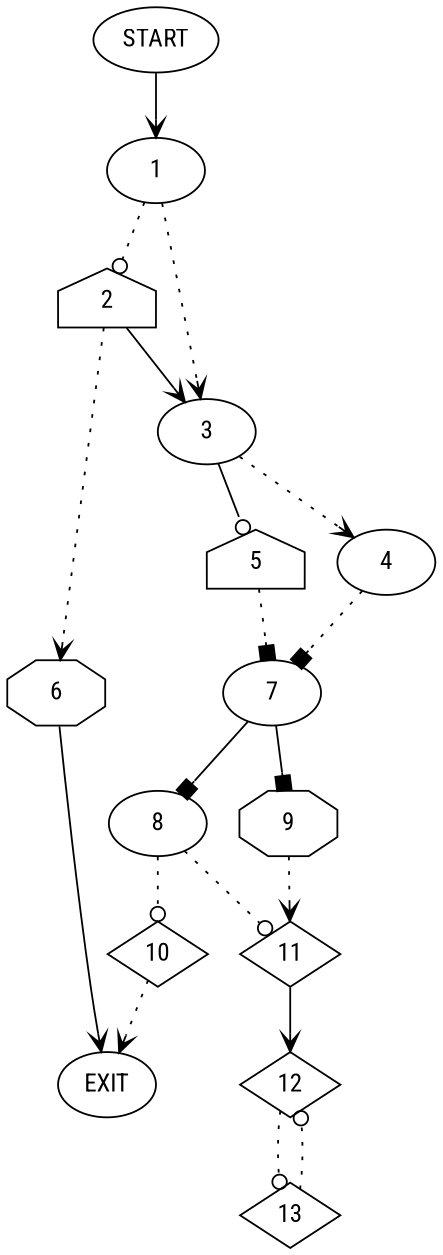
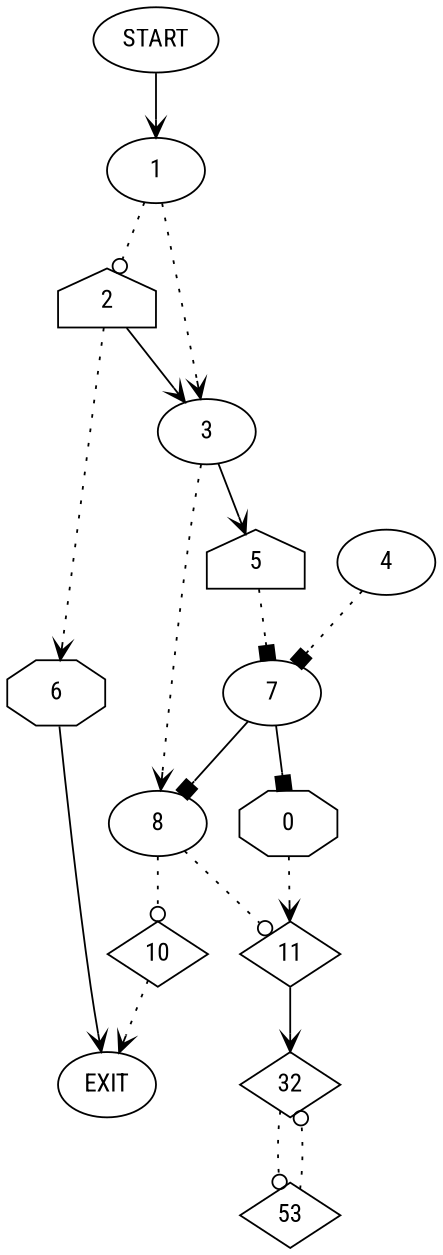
edge "3" -> "5": arrowhead odot -> vee
edge "3" -> "4": now "3" -> "8"
node "9": label "9" -> "0"
node "12": label "12" -> "32"
node "13": label "13" -> "53"
